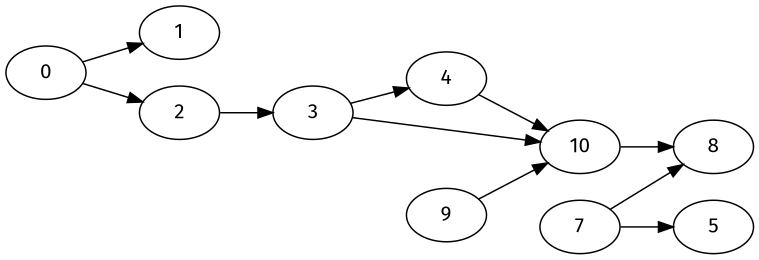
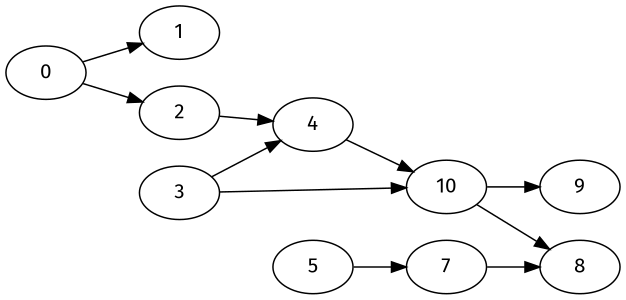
edge "2" -> "3": now "2" -> "4"
edge "9" -> "10": reversed
edge "7" -> "5": reversed
